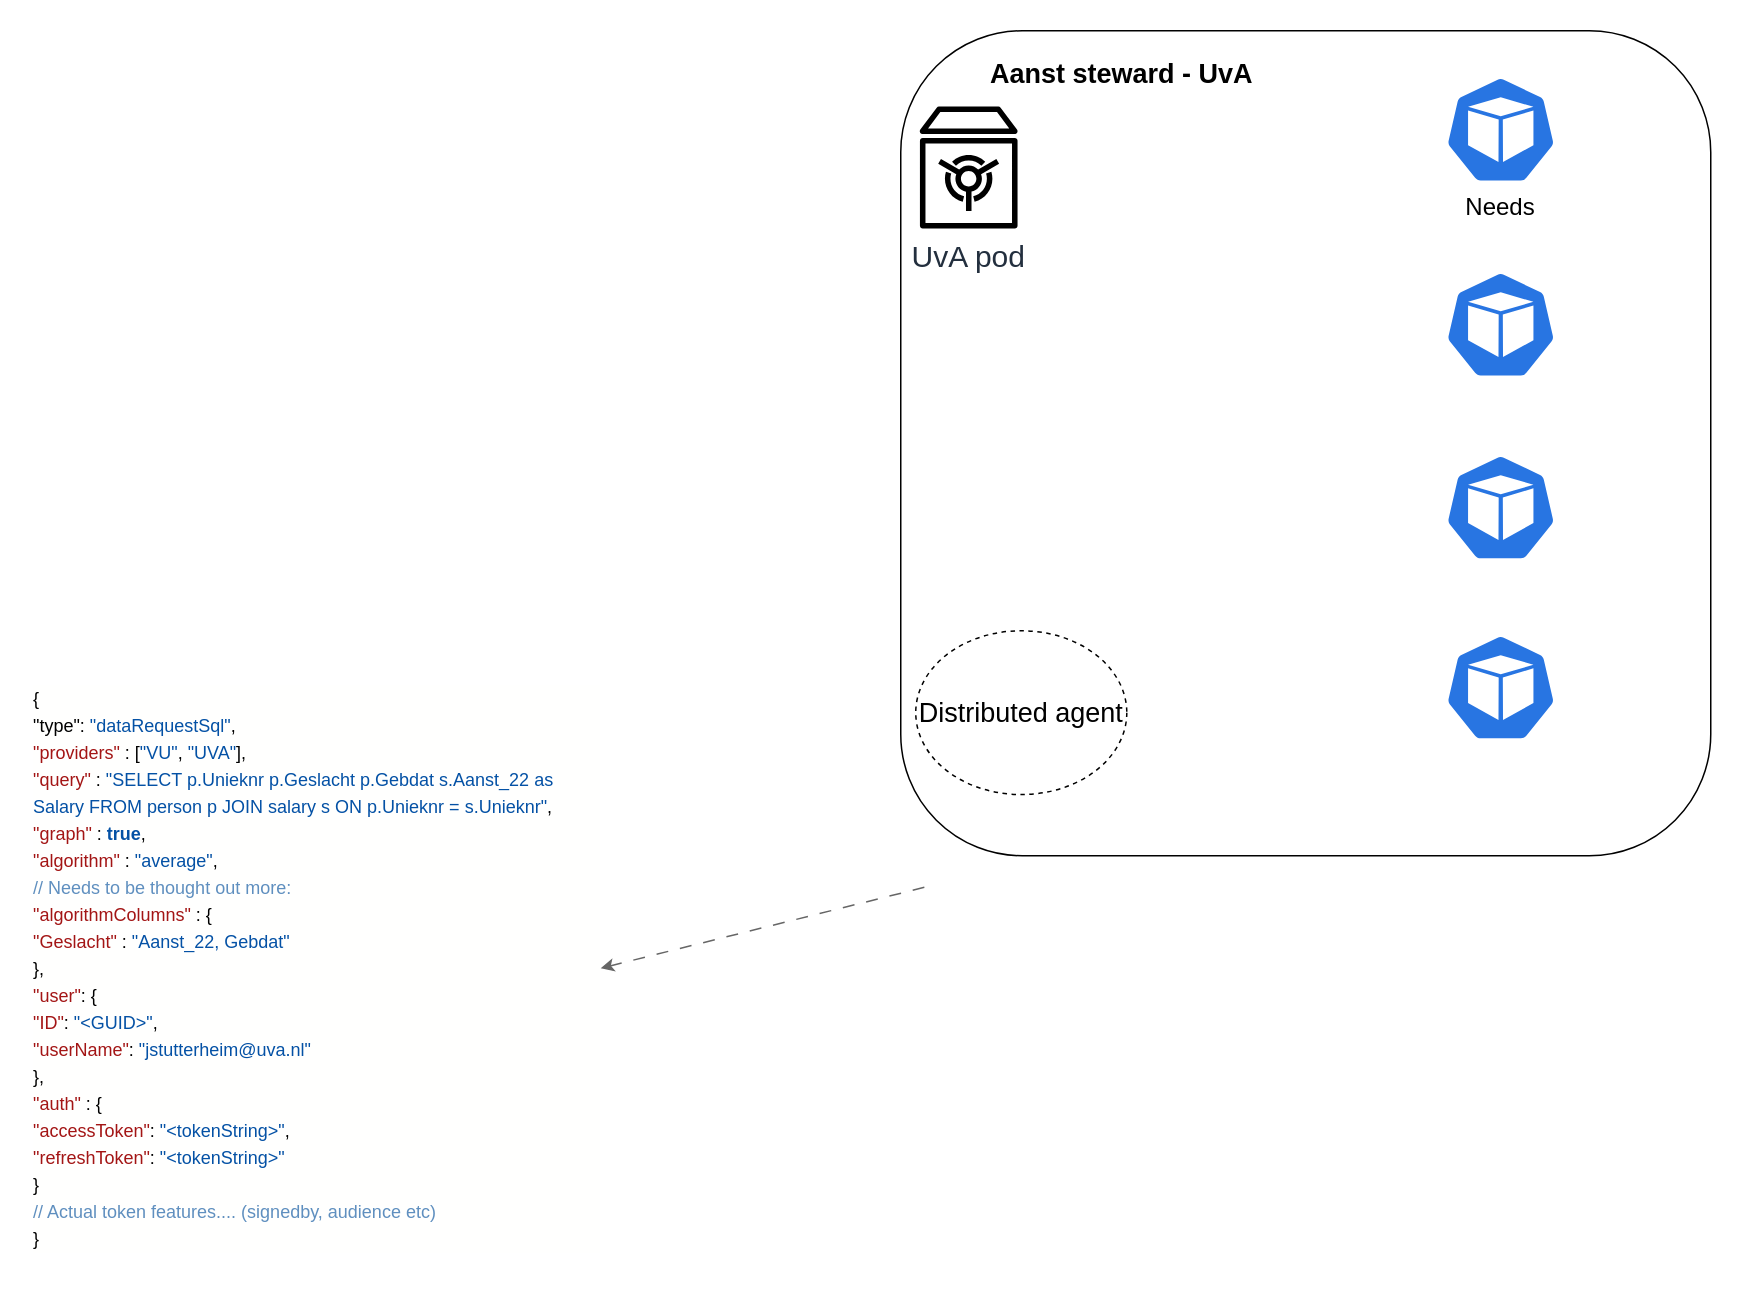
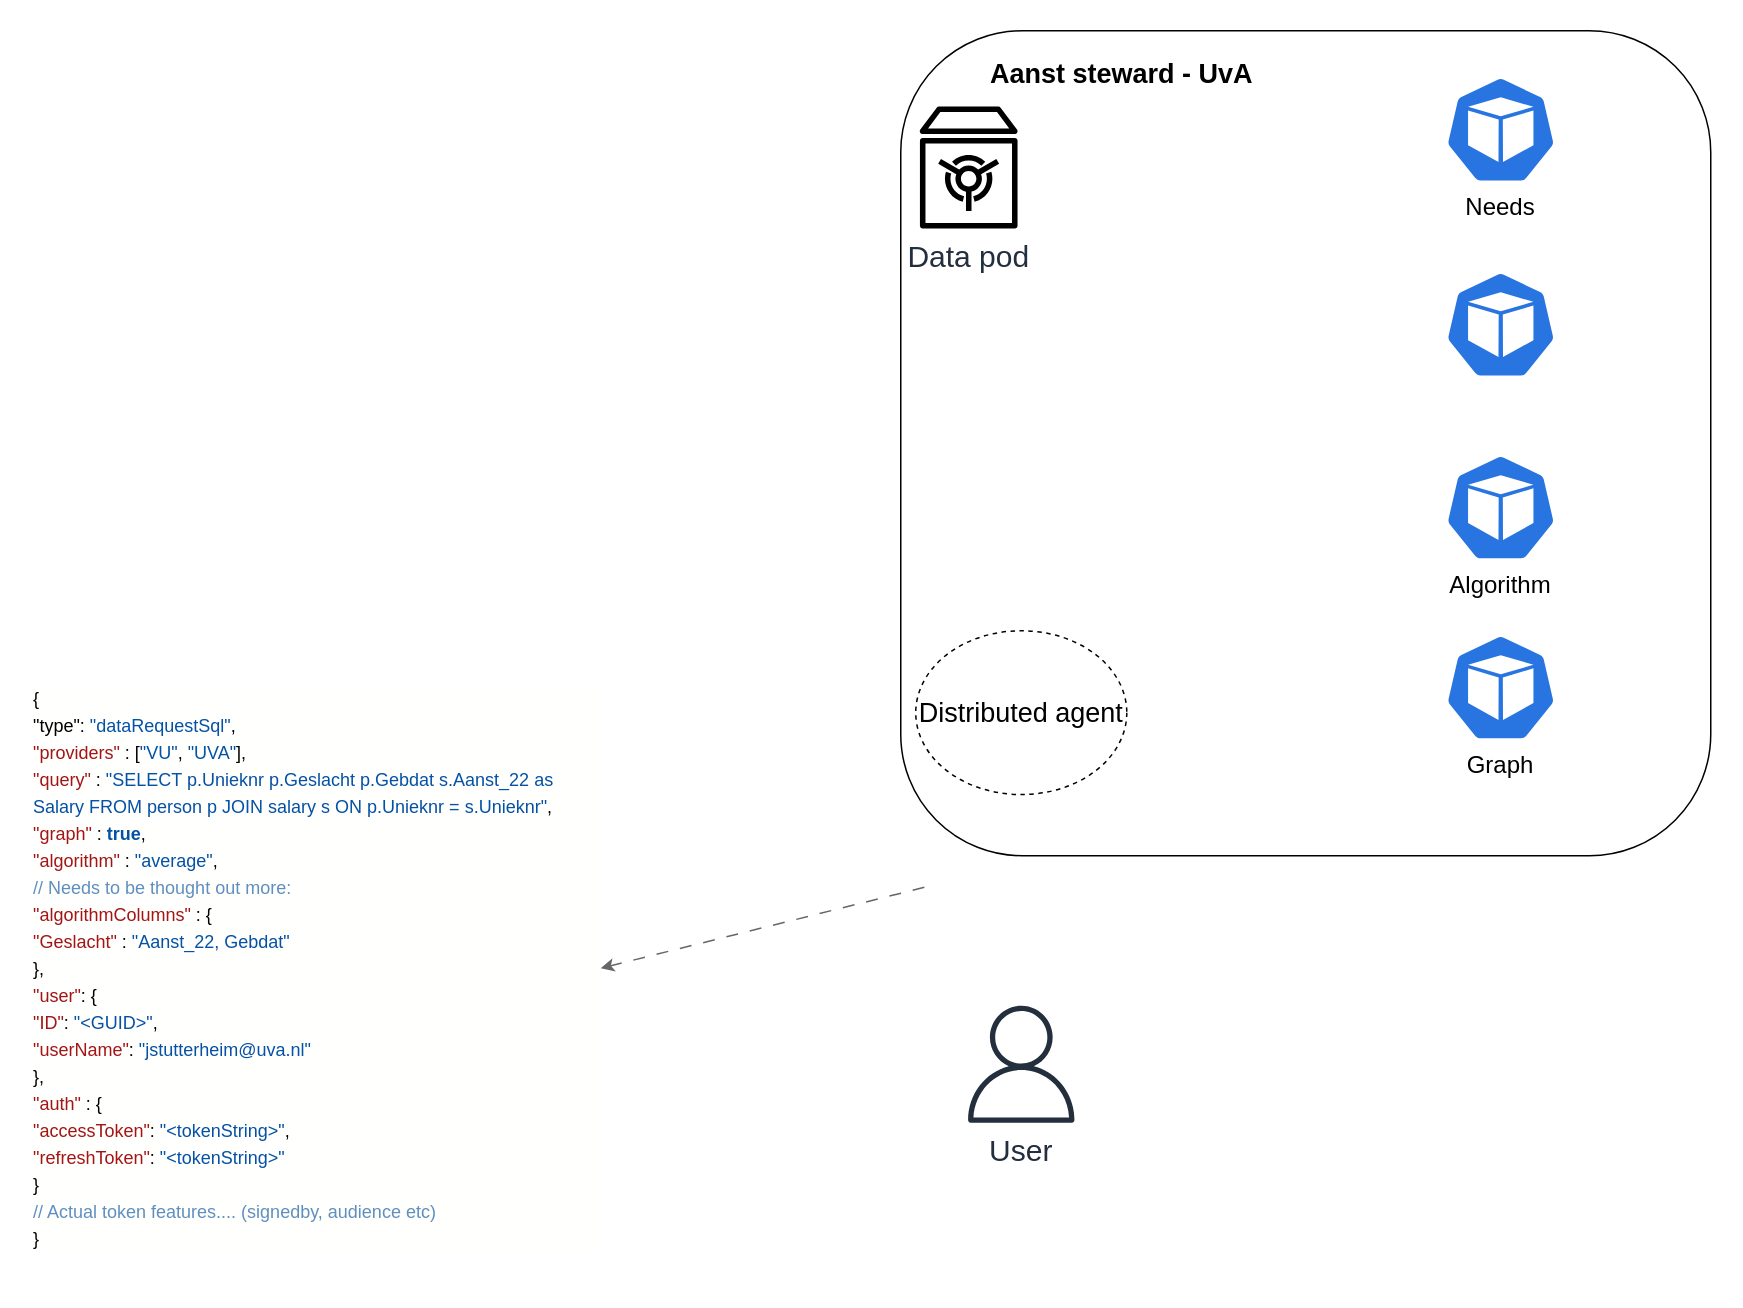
node "UvA pod": label "UvA pod" -> "Data pod"
node "Algorithm": added
node "Graph": added
node "User": added
